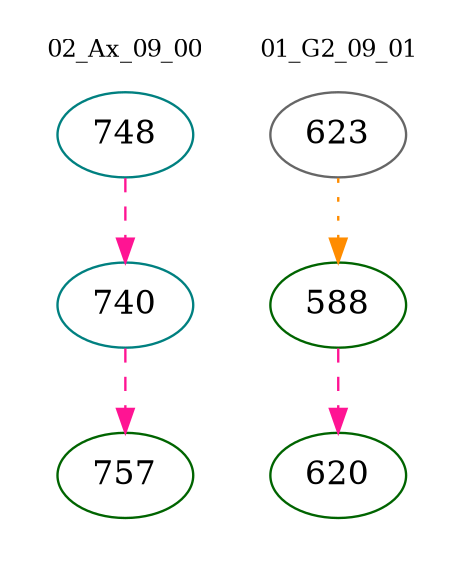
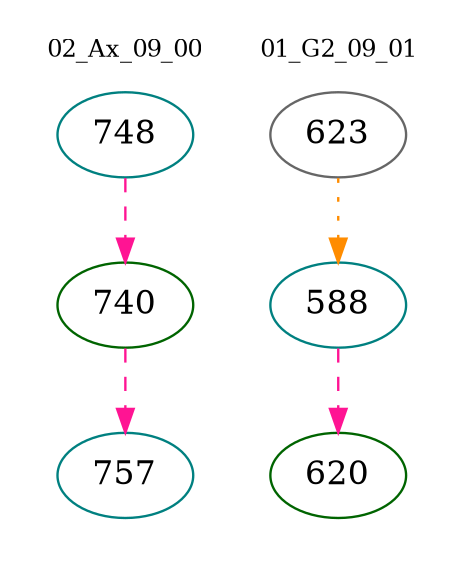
node "740": color teal -> darkgreen
node "588": color darkgreen -> teal
node "757": color darkgreen -> teal
